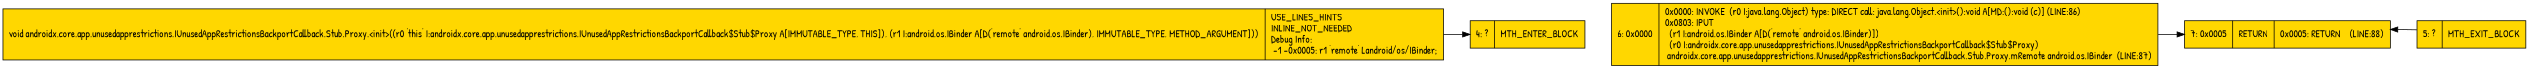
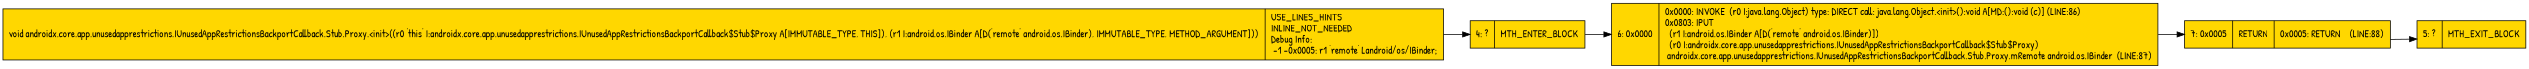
edge "5: ?" -> "7: 0x0005": reversed
edge "4: ?" -> "6: 0x0000": added
